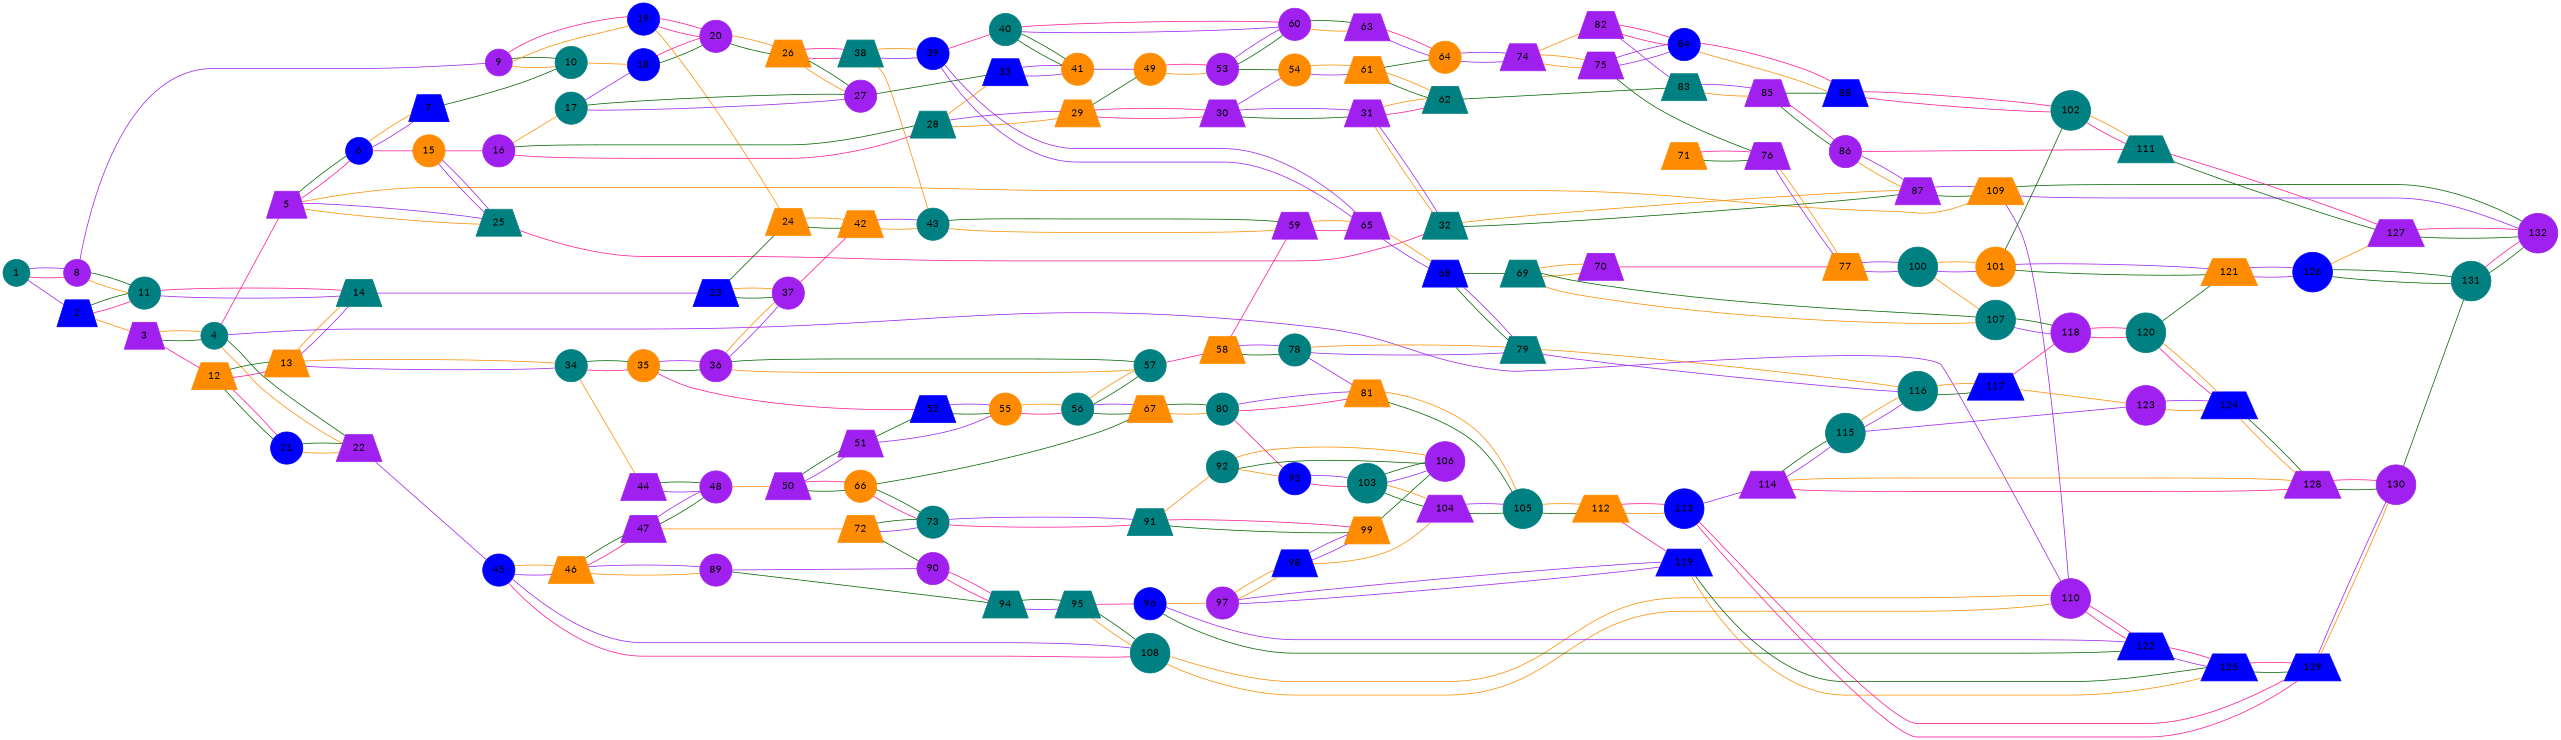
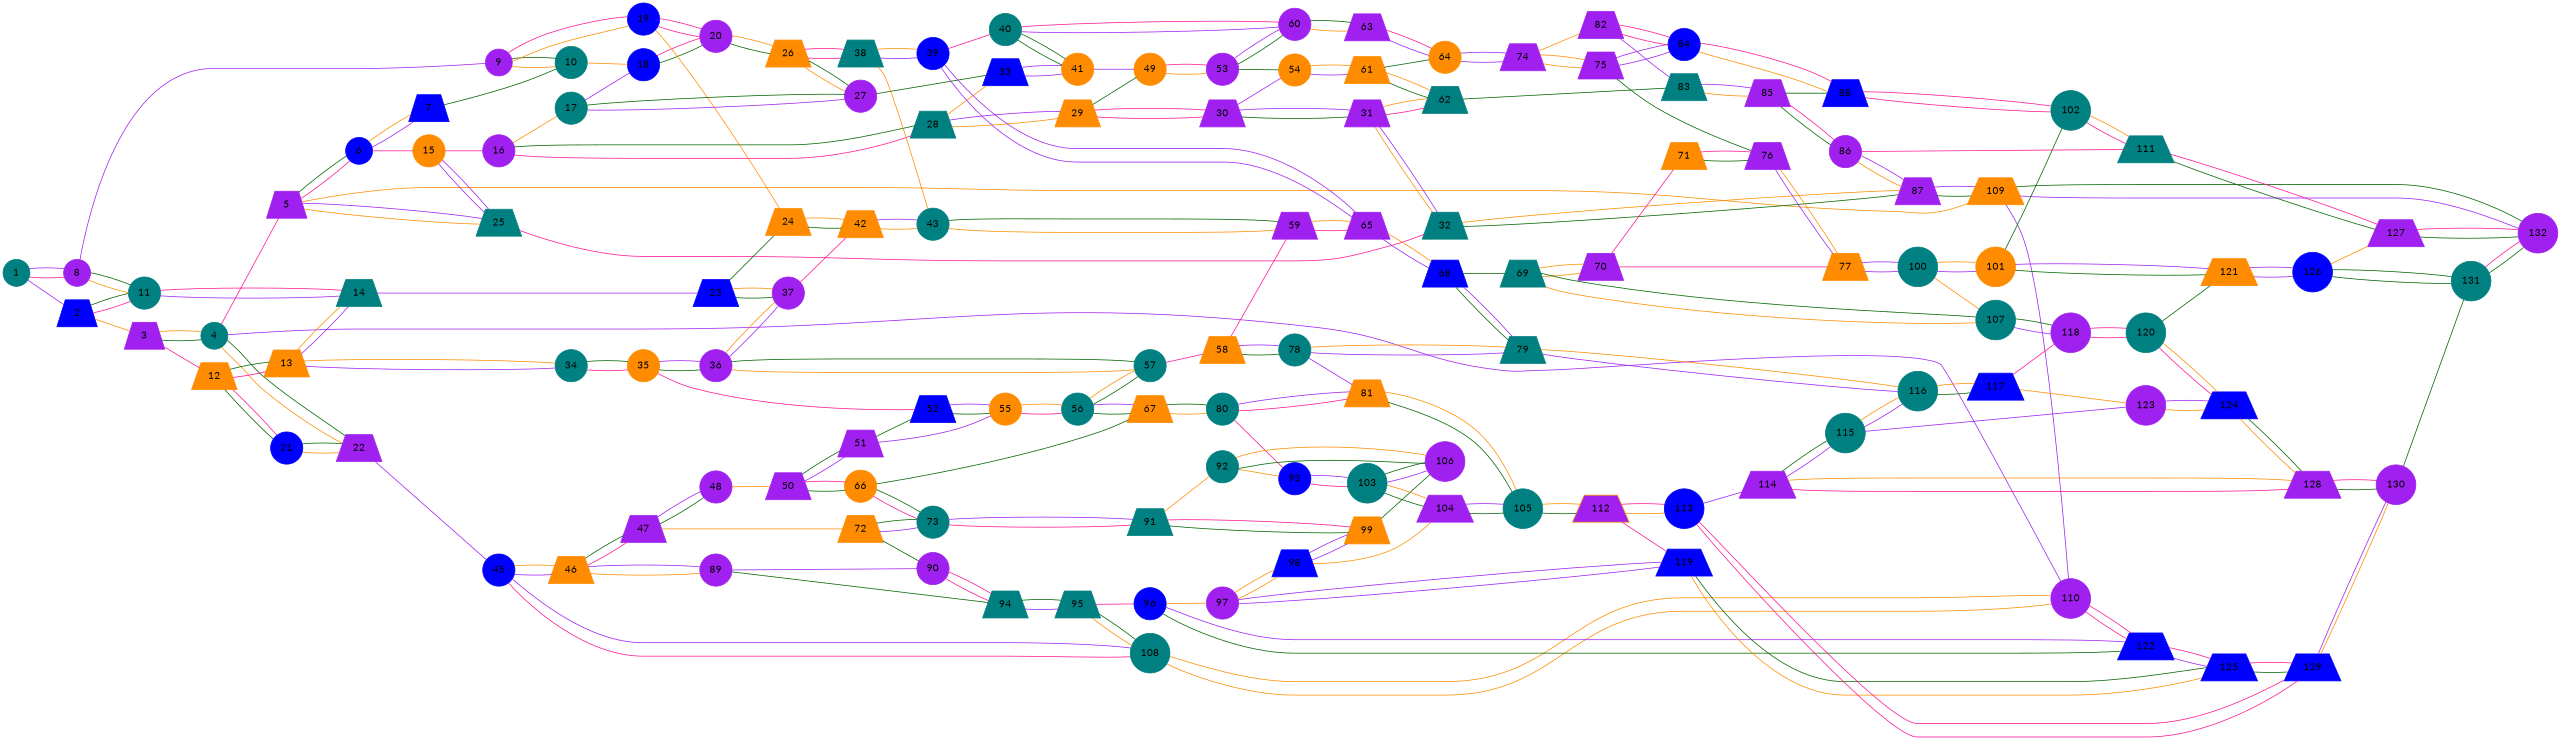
edge "71" -- "70": added
node "44": removed
node "112": fillcolor darkorange -> purple
